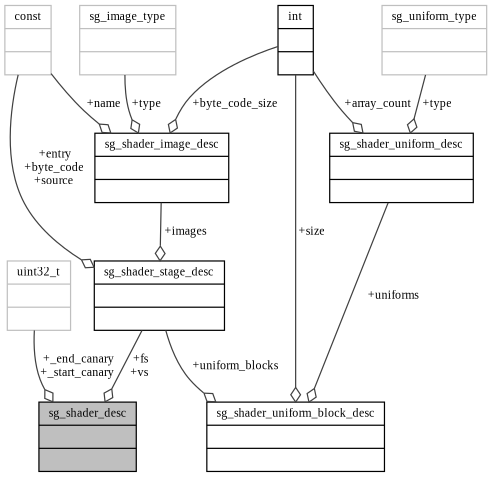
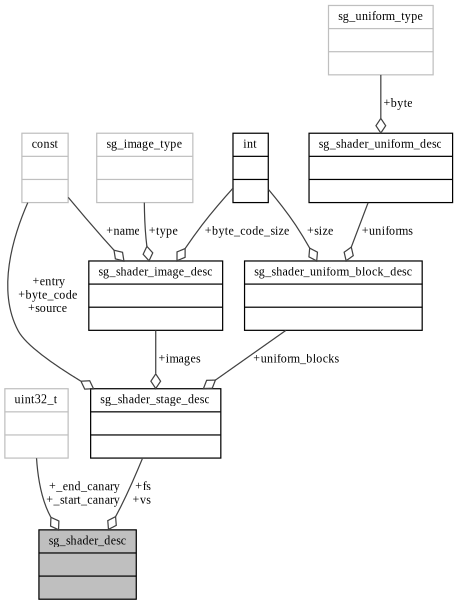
edge "int" -> "sg_shader_uniform_desc": removed, label "+array_count"
edge "sg_uniform_type" -> "sg_shader_uniform_desc": label " +type" -> " +byte"
edge "sg_shader_stage_desc" -> "sg_shader_uniform_block_desc": reversed
